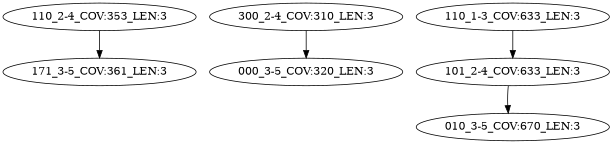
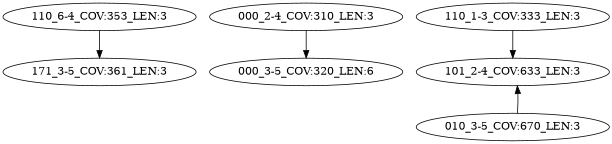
node "110_2-4_COV:353_LEN:3": label "110_2-4_COV:353_LEN:3" -> "110_6-4_COV:353_LEN:3"
node "300_2-4_COV:310_LEN:3": label "300_2-4_COV:310_LEN:3" -> "000_2-4_COV:310_LEN:3"
node "110_1-3_COV:633_LEN:3": label "110_1-3_COV:633_LEN:3" -> "110_1-3_COV:333_LEN:3"
node "000_3-5_COV:320_LEN:3": label "000_3-5_COV:320_LEN:3" -> "000_3-5_COV:320_LEN:6"
edge "101_2-4_COV:633_LEN:3" -> "010_3-5_COV:670_LEN:3": reversed
